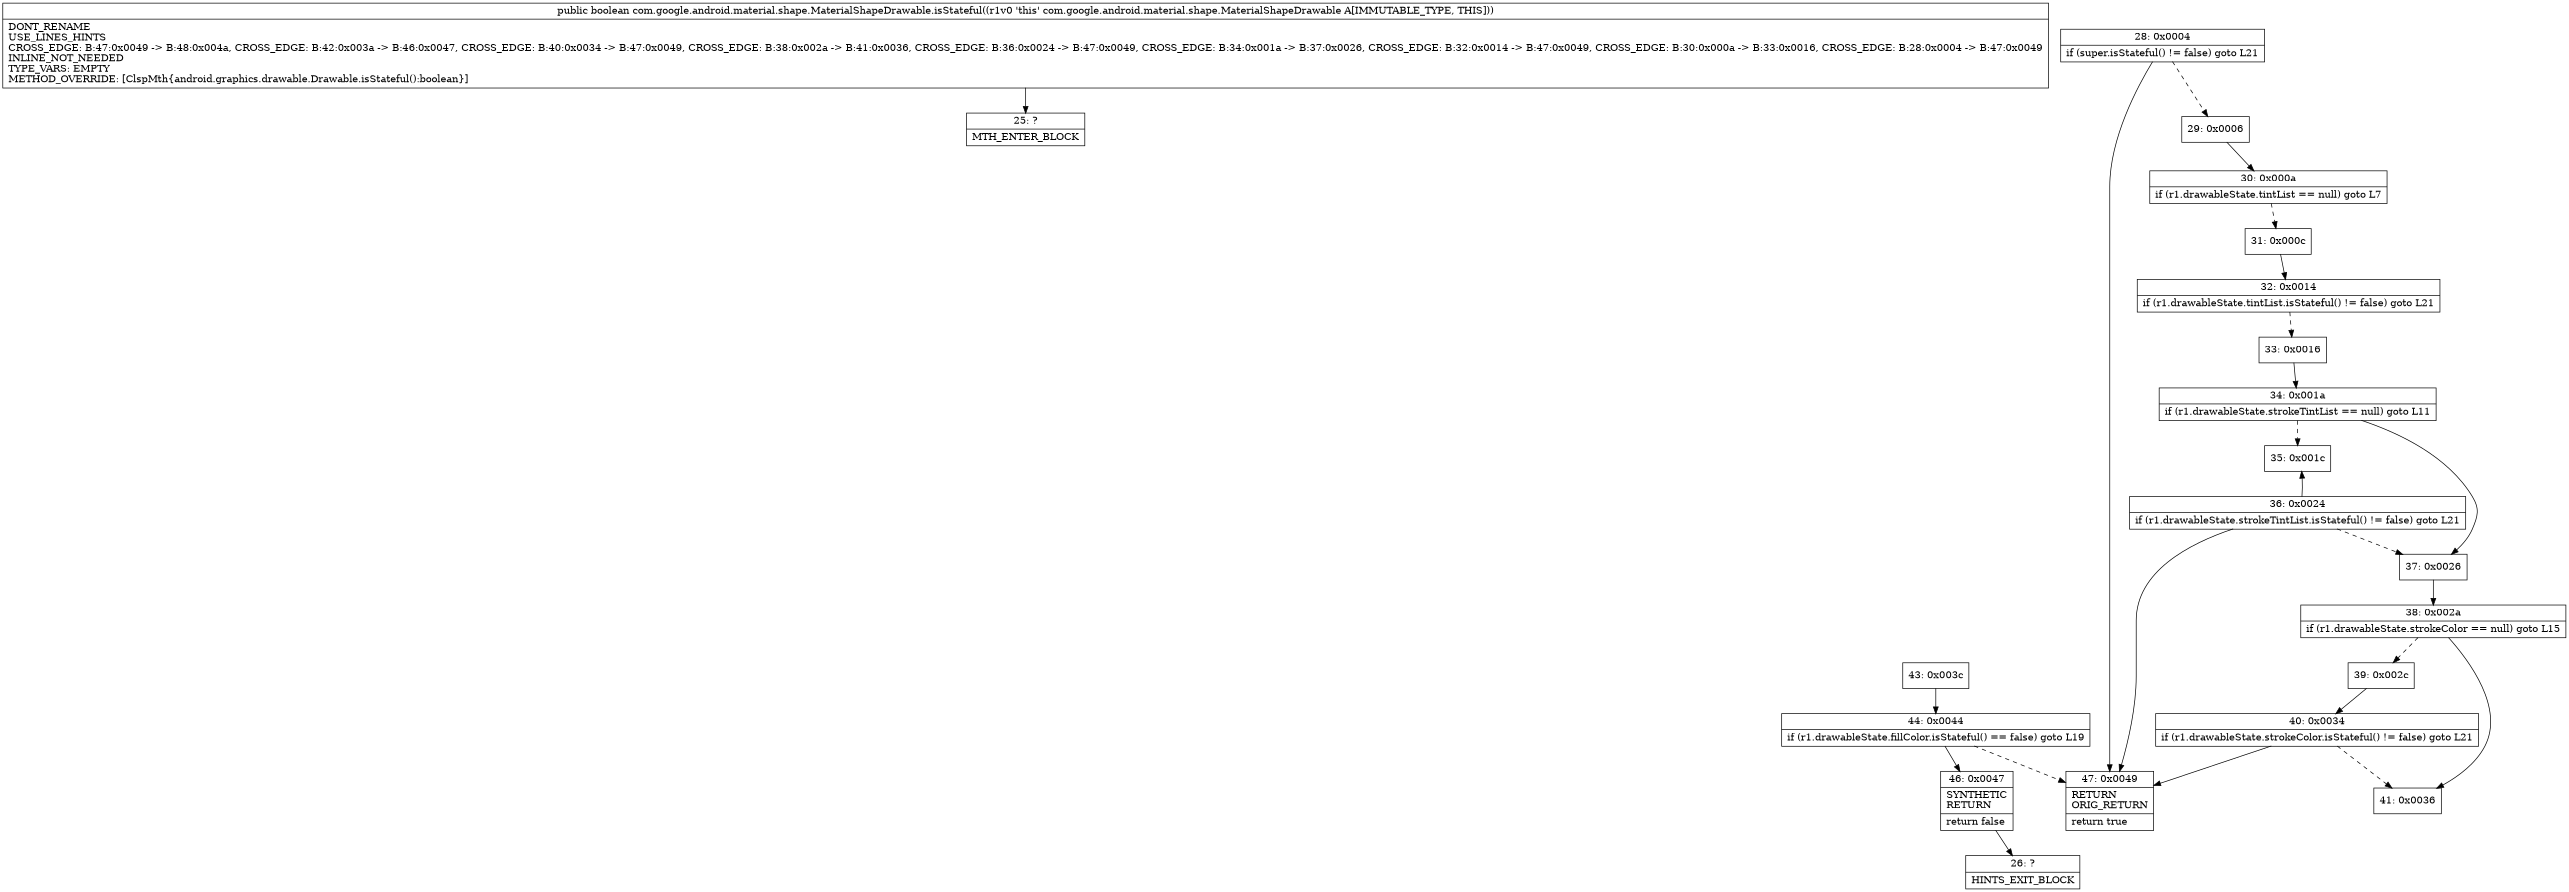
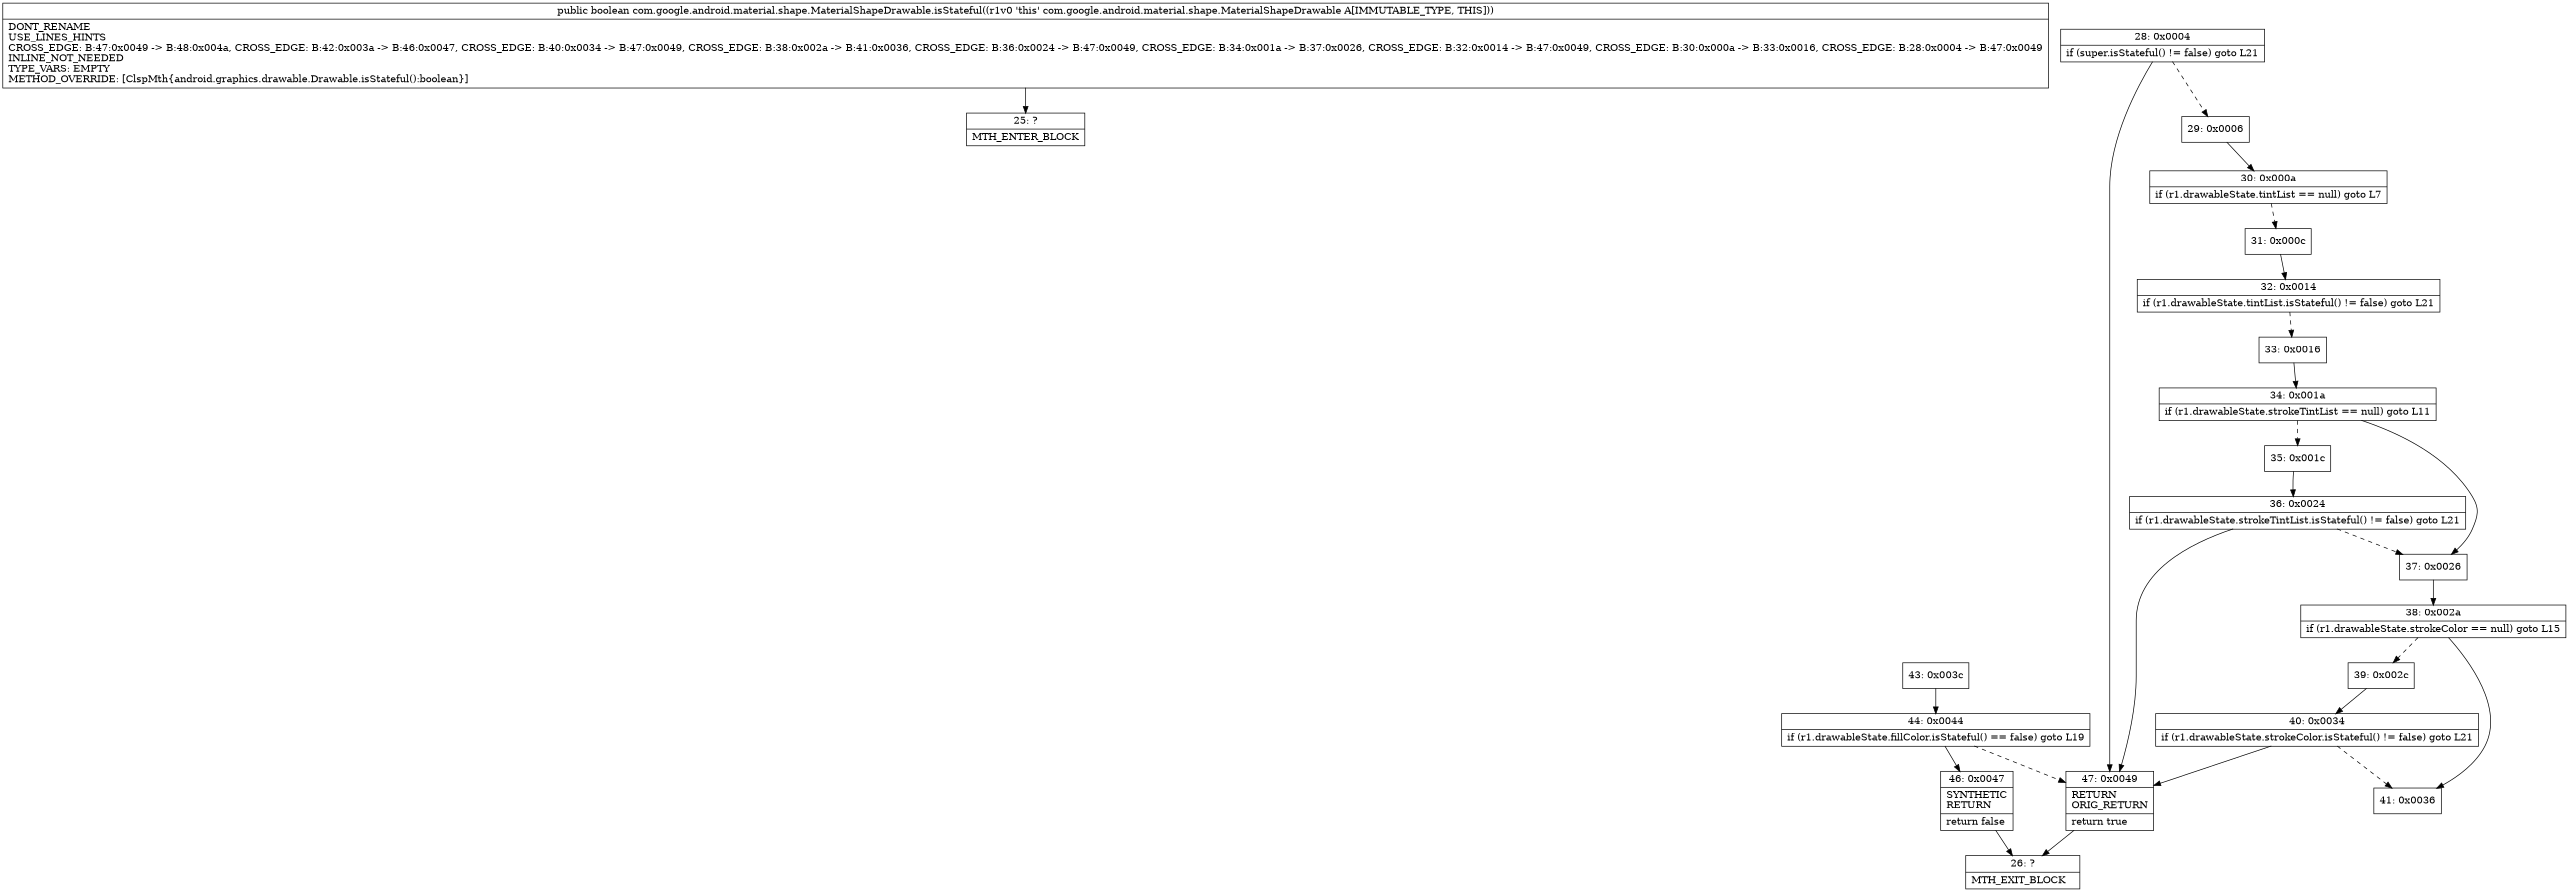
edge "36: 0x0024" -> "35: 0x001c": reversed
edge "47: 0x0049" -> "26: ?": added
node "26: ?": text "HINTS_EXIT_BLOCK" -> "MTH_EXIT_BLOCK"
